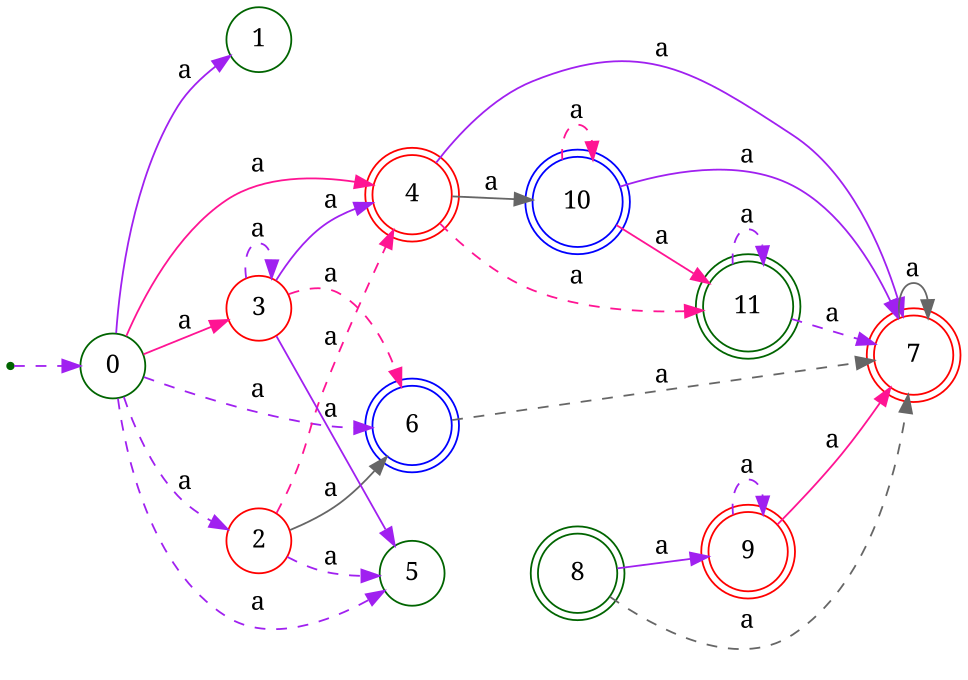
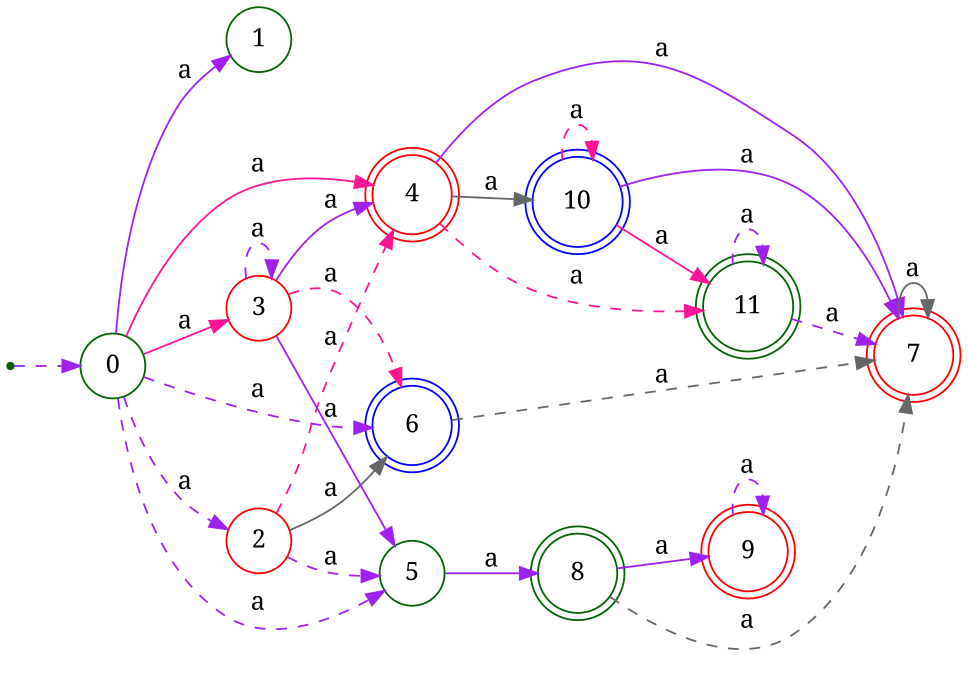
edge "9" -> "7": removed, label "a"
edge "5" -> "8": added, label "a"
